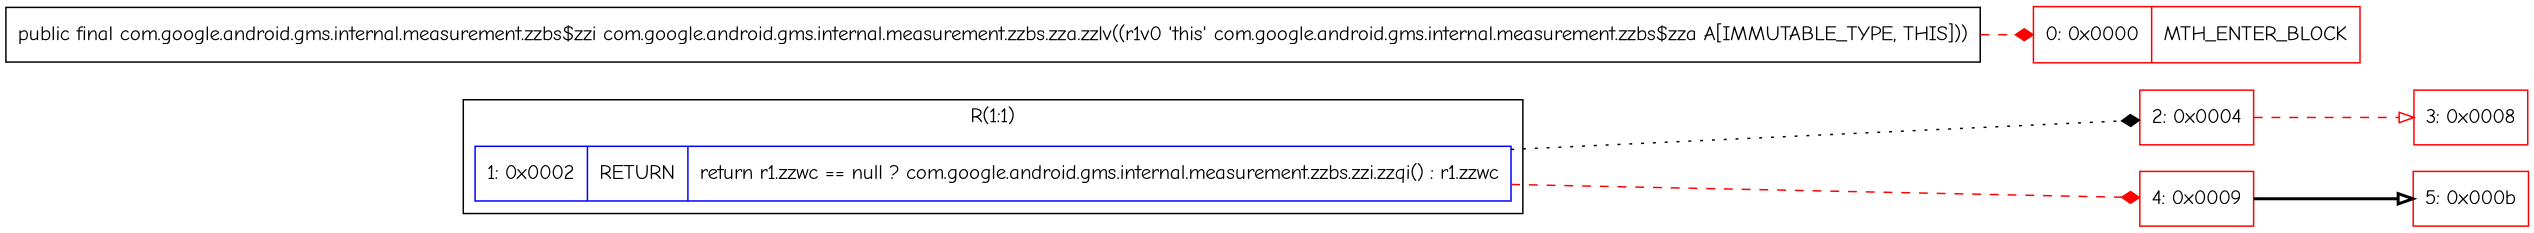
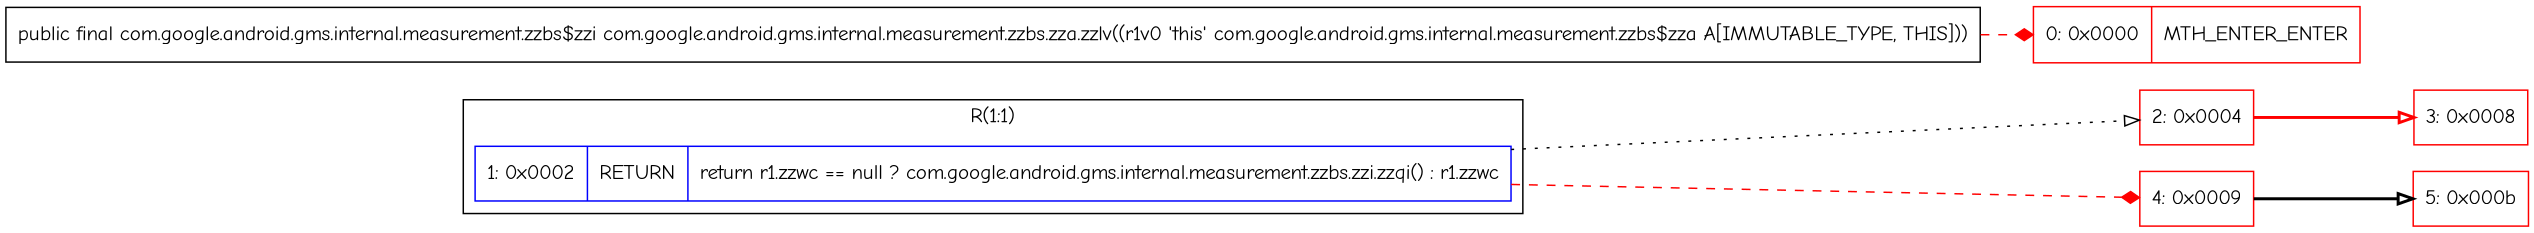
node "0: 0x0000": text "MTH_ENTER_BLOCK" -> "MTH_ENTER_ENTER"
edge "2: 0x0004" -> "3: 0x0008": style dashed -> bold
edge "1: 0x0002" -> "2: 0x0004": arrowhead diamond -> onormal
